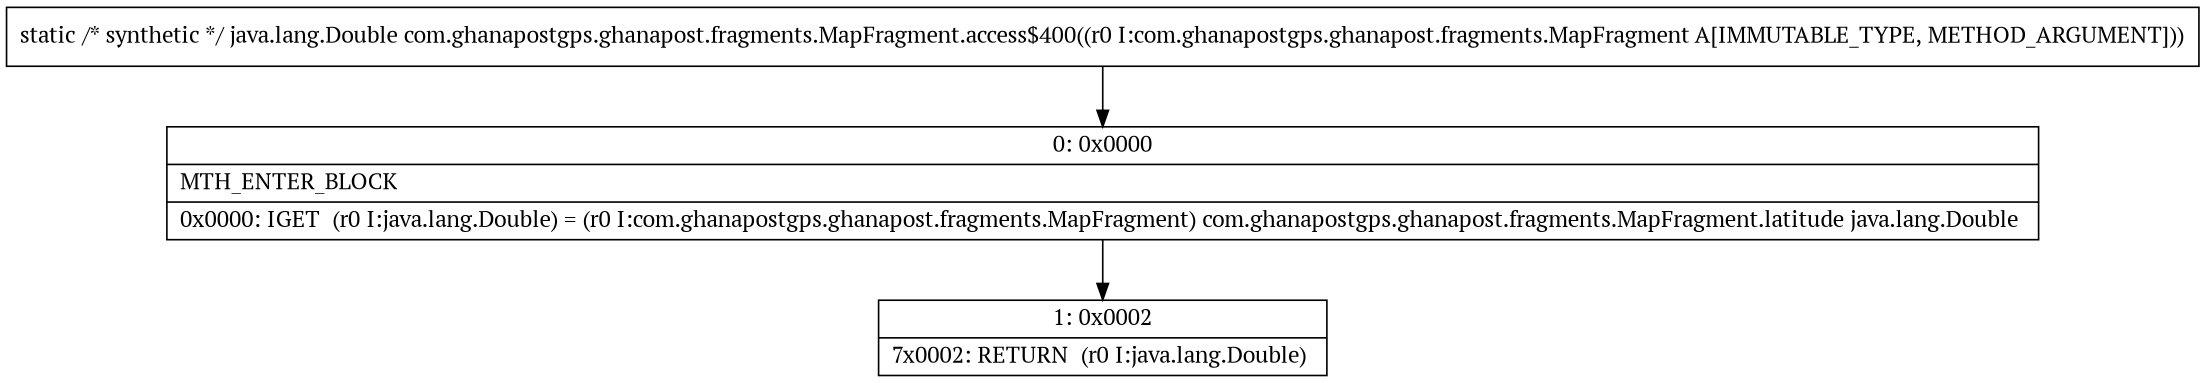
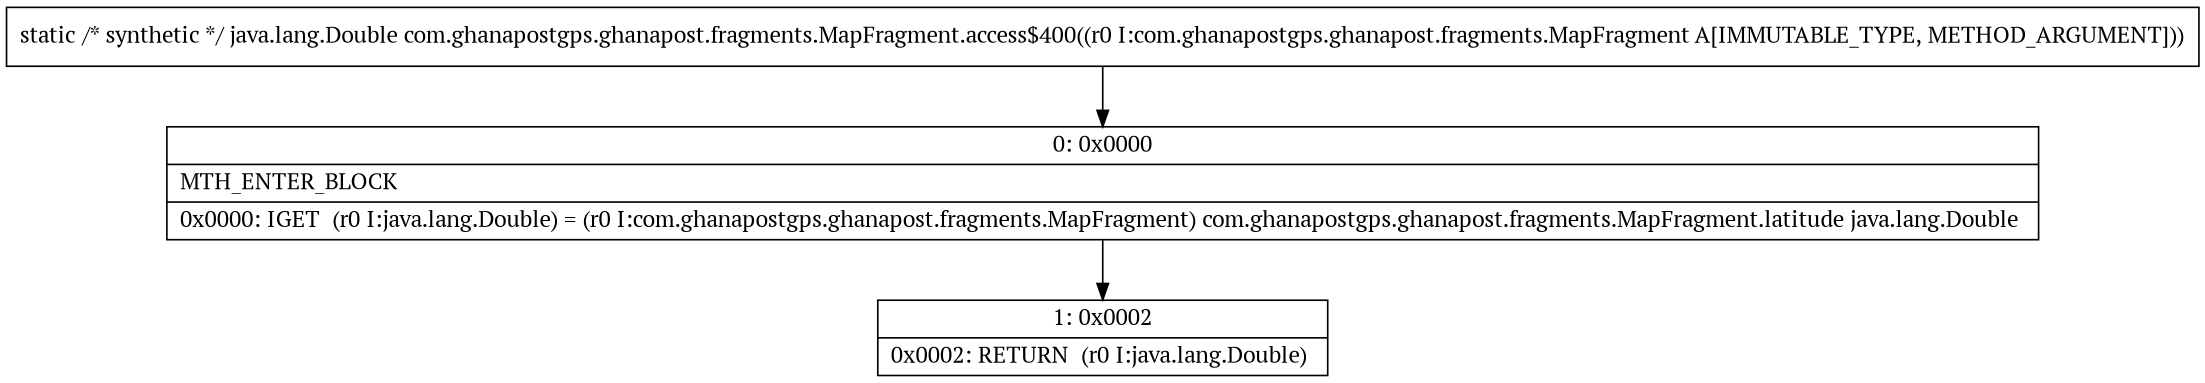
node "1: 0x0002": text "7x0002: RETURN  (r0 I:java.lang.Double)" -> "0x0002: RETURN  (r0 I:java.lang.Double)"
